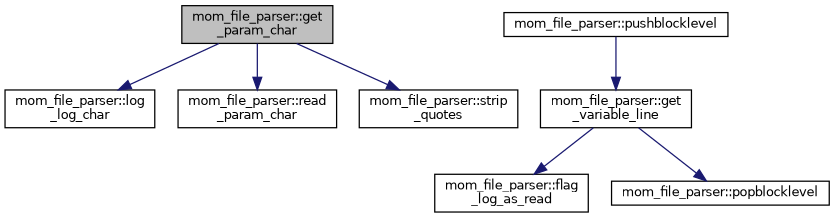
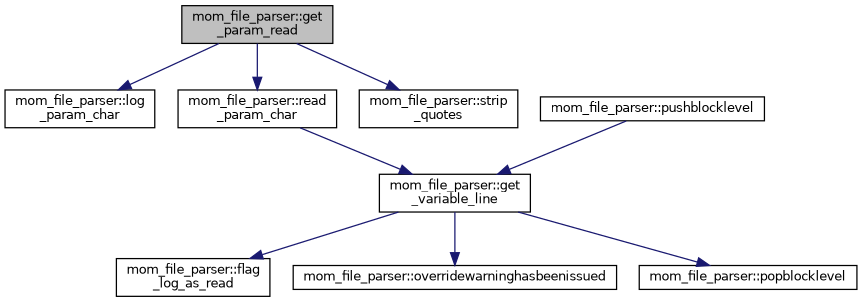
node "mom_file_parser::get _param_char": label "mom_file_parser::get _param_char" -> "mom_file_parser::get _param_read"
node "mom_file_parser::log _log_char": label "mom_file_parser::log _log_char" -> "mom_file_parser::log _param_char"
edge "mom_file_parser::read _param_char" -> "mom_file_parser::get _variable_line": added
node "mom_file_parser::overridewarninghasbeenissued": added
